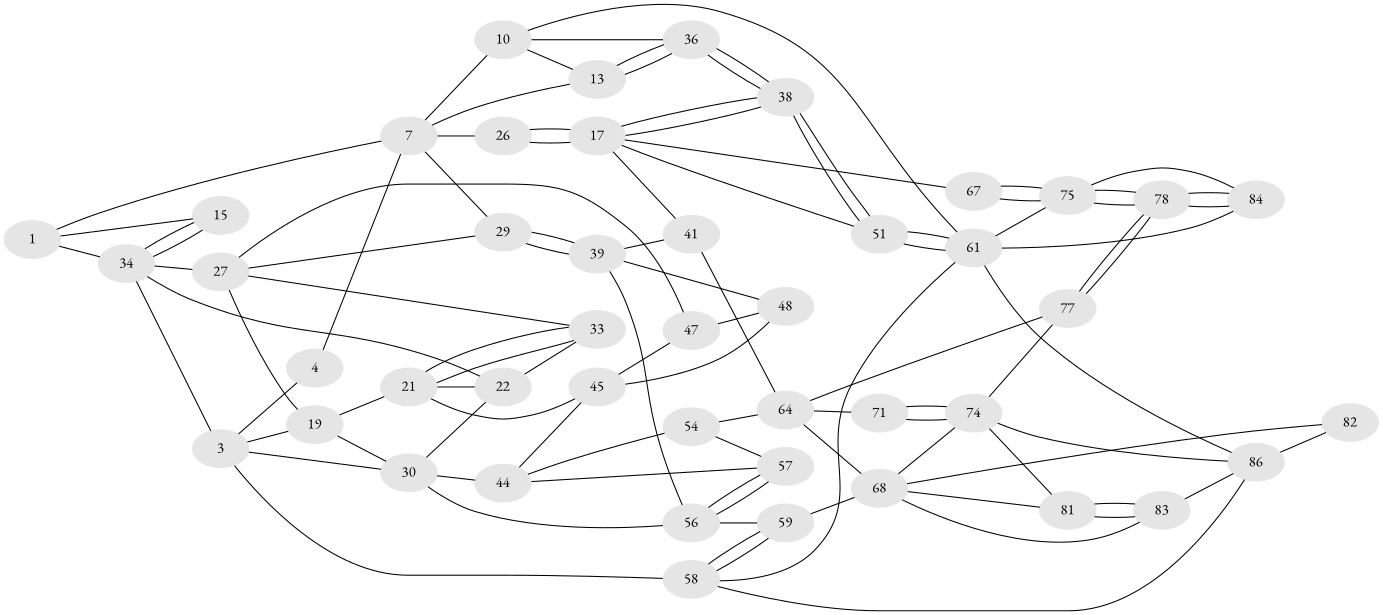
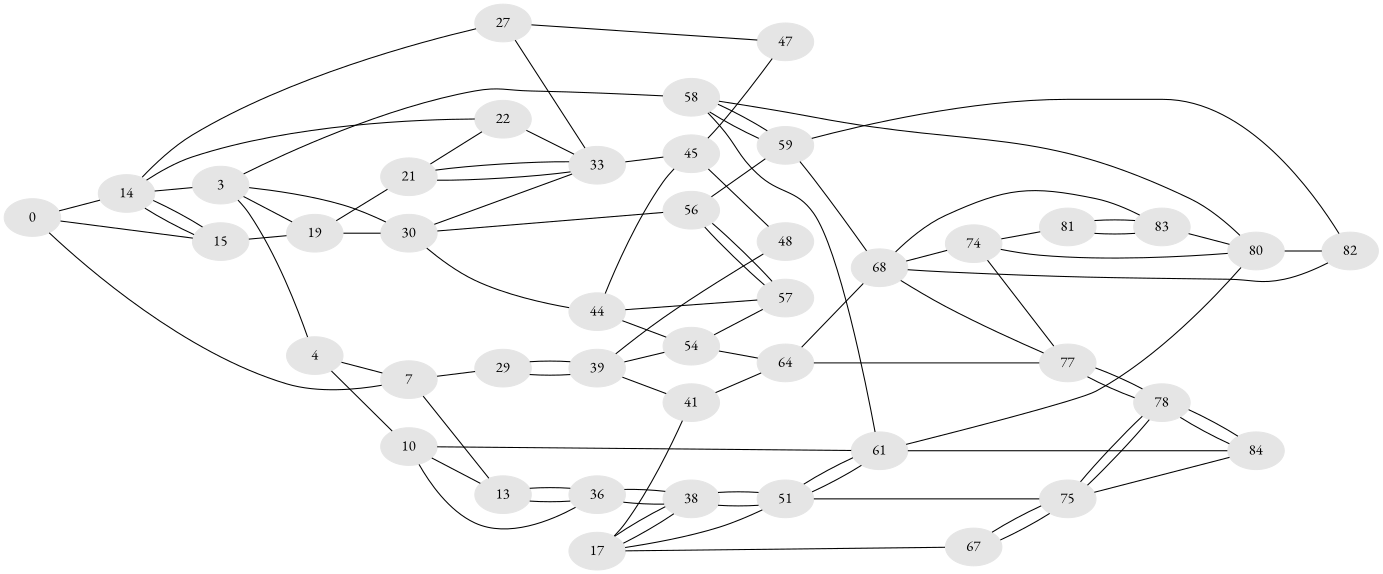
edge "10" -- "7": now "10" -- "4"
edge "59" -- "82": added
node "26": removed
edge "75" -- "61": now "75" -- "51"
node "1": label "1" -> "0"
edge "29" -- "27": removed
node "34": label "34" -> "14"
edge "48" -- "47": removed
edge "27" -- "19": now "15" -- "19"
edge "39" -- "56": now "39" -- "54"
node "71": removed
edge "21" -- "45": now "33" -- "45"
edge "22" -- "30": now "33" -- "30"
node "86": label "86" -> "80"
edge "68" -- "81": now "68" -- "77"
